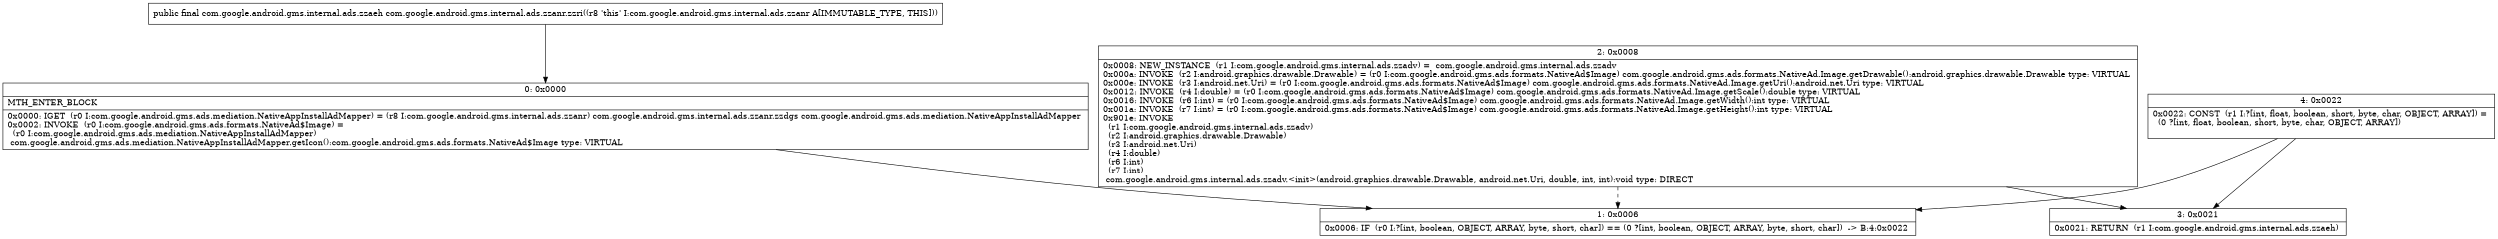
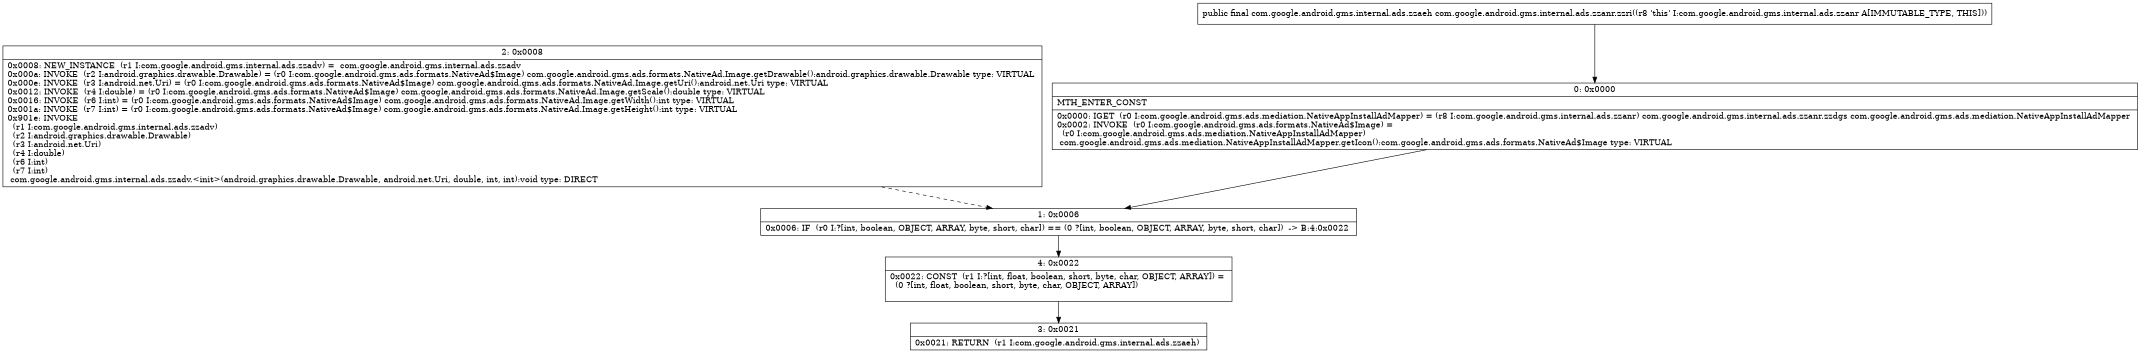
node "0: 0x0000": text "MTH_ENTER_BLOCK" -> "MTH_ENTER_CONST"
edge "4: 0x0022" -> "1: 0x0006": reversed
edge "2: 0x0008" -> "3: 0x0021": removed
